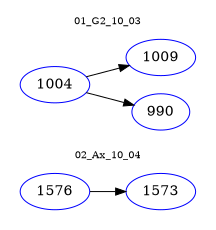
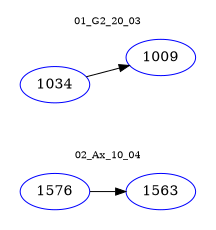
cluster "01_G2_10_03": label "01_G2_10_03" -> "01_G2_20_03"
node "1004": label "1004" -> "1034"
node "990": removed
node "1573": label "1573" -> "1563"
